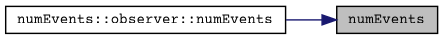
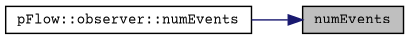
node "numEvents::observer::numEvents": label "numEvents::observer::numEvents" -> "pFlow::observer::numEvents"
